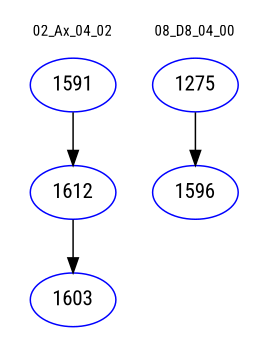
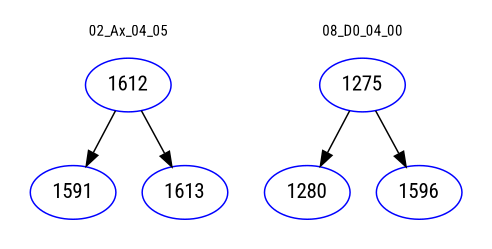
cluster "02_Ax_04_02": label "02_Ax_04_02" -> "02_Ax_04_05"
cluster "08_D8_04_00": label "08_D8_04_00" -> "08_D0_04_00"
edge "1591" -> "1612": reversed
node "1280": added
node "1603": label "1603" -> "1613"
